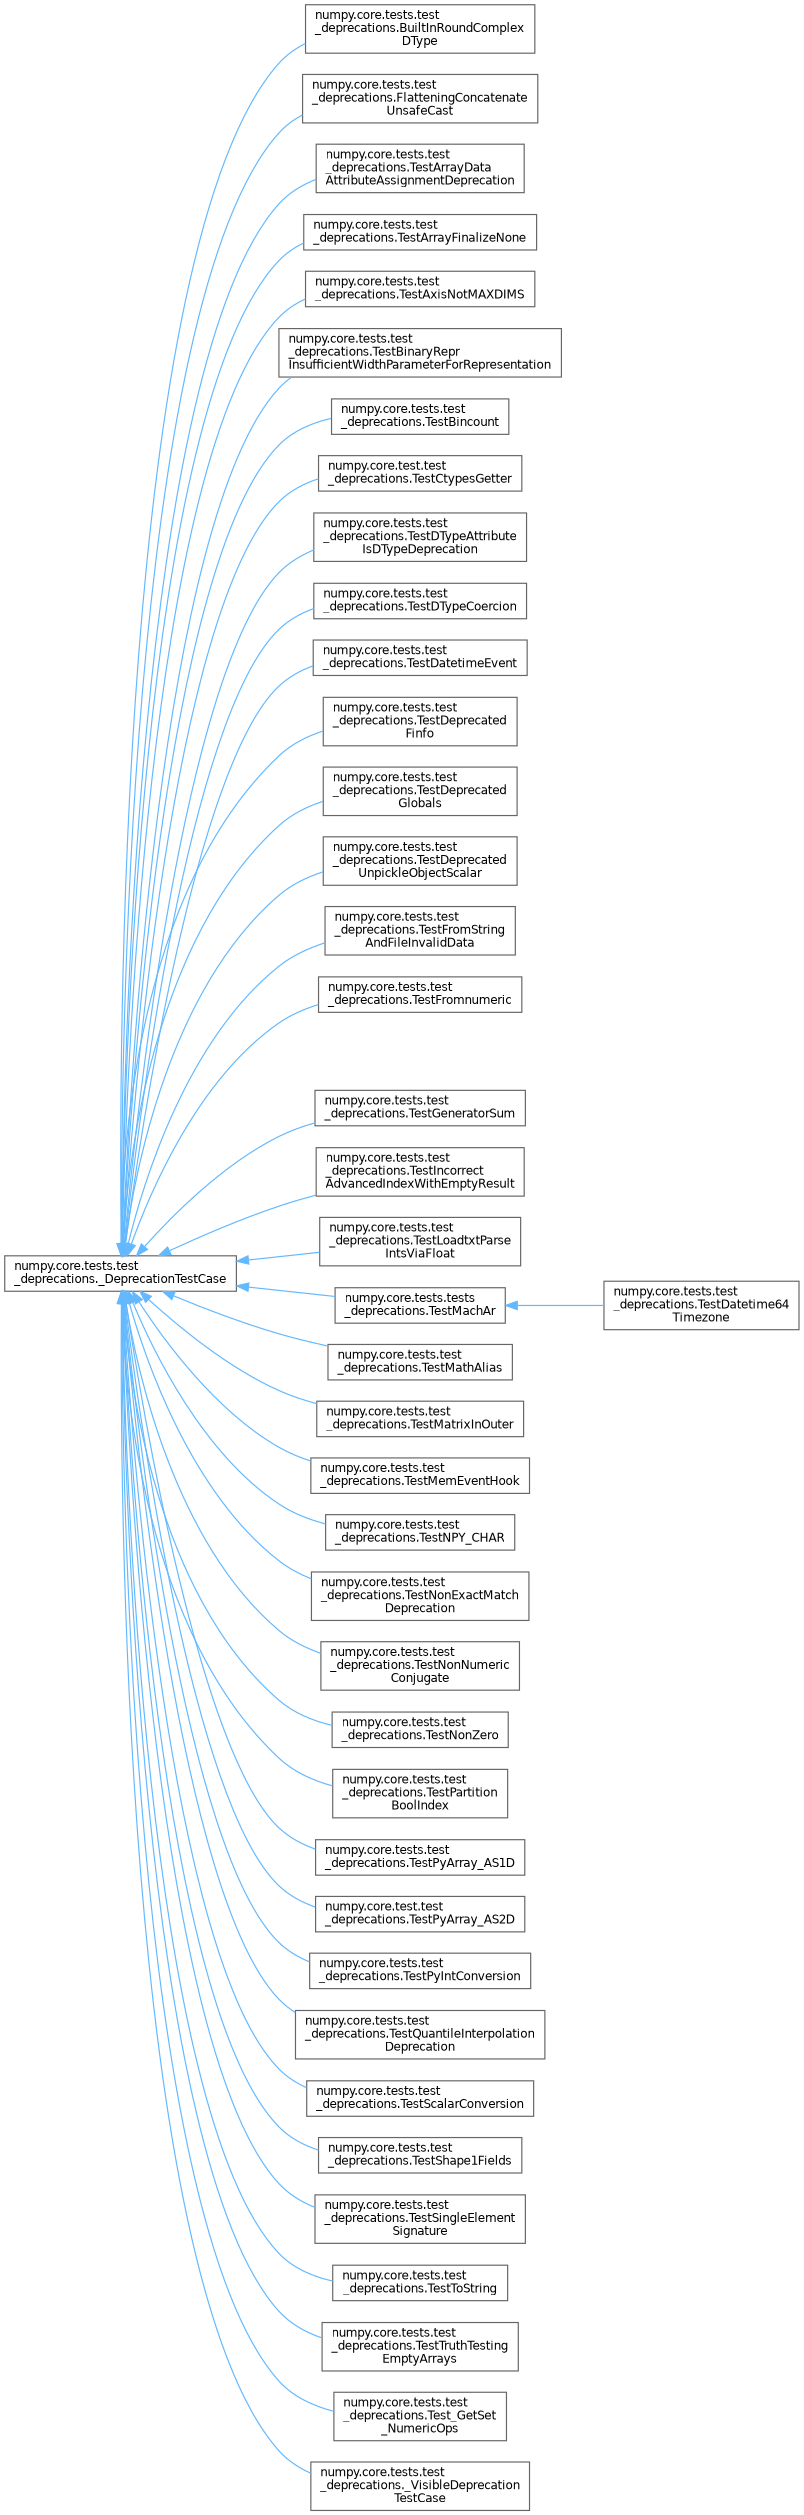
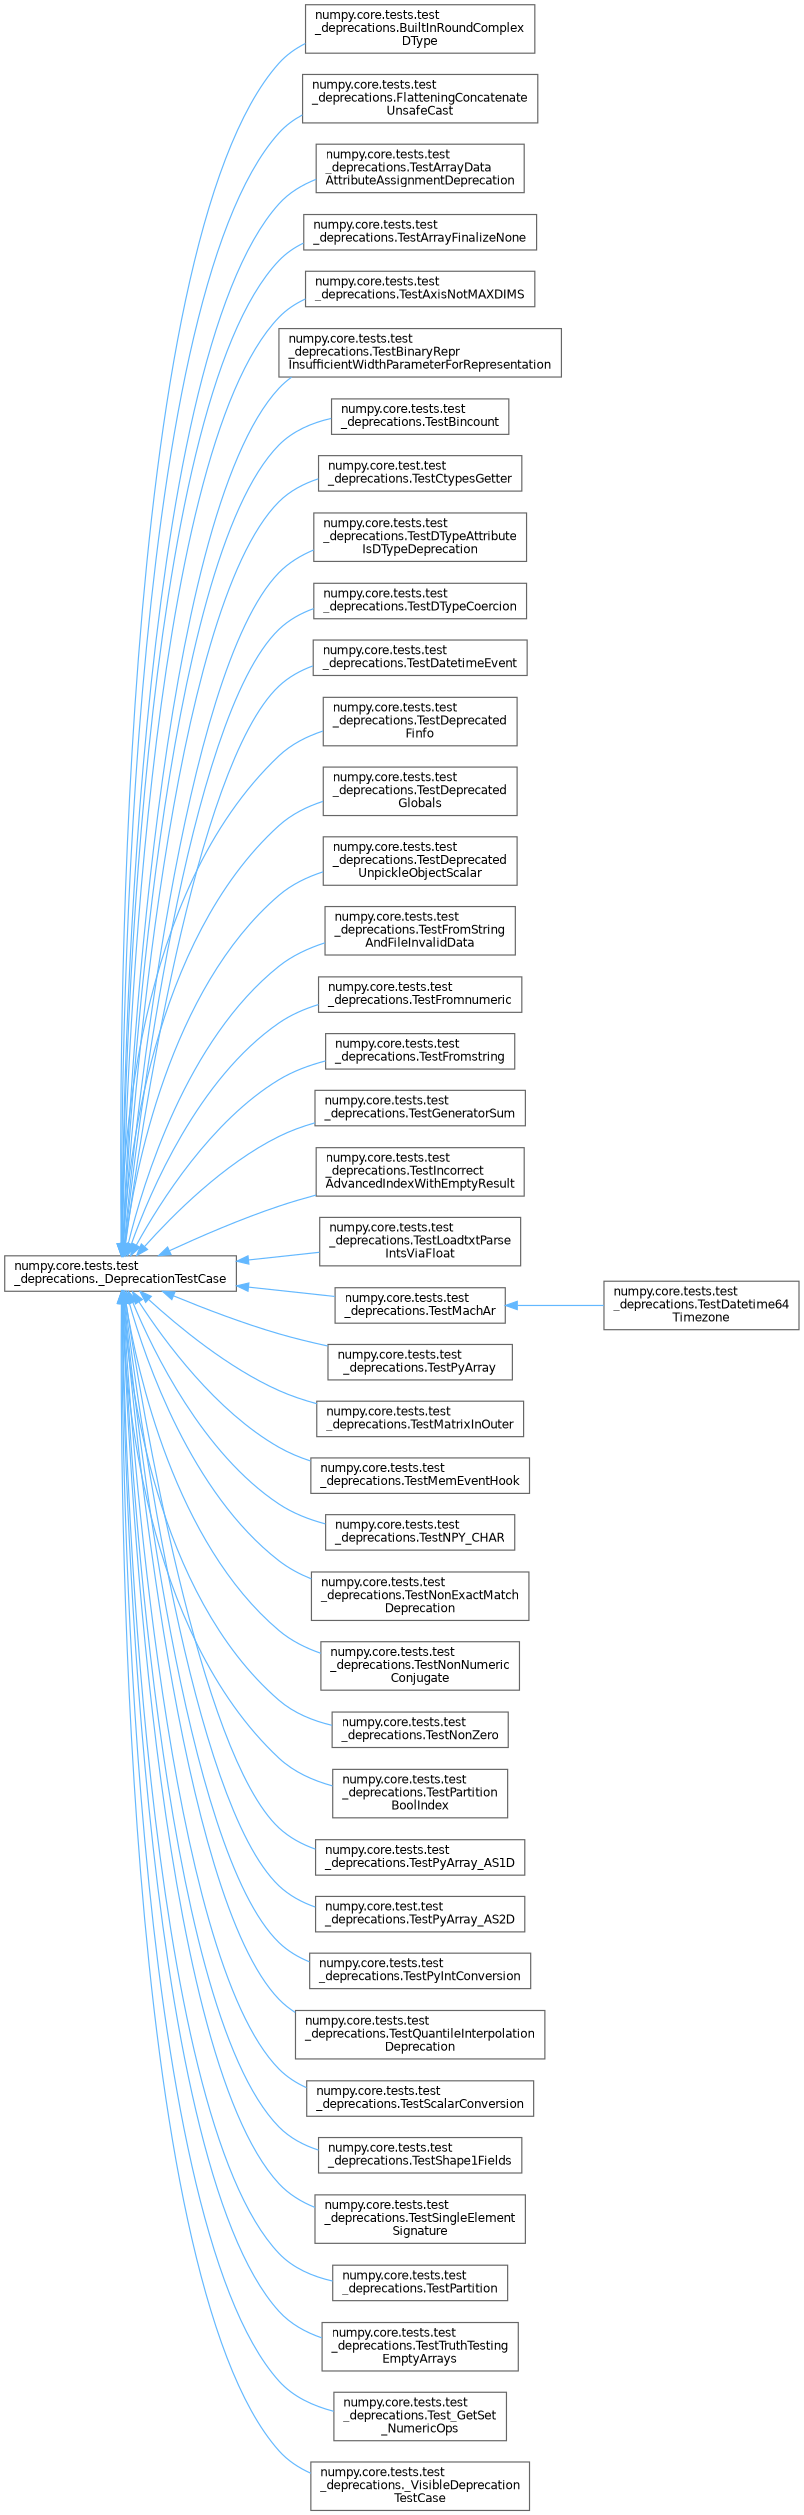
node "numpy.core.tests.test _deprecations.TestFromstring": added
node "numpy.core.tests.tests _deprecations.TestMachAr": label "numpy.core.tests.tests _deprecations.TestMachAr" -> "numpy.core.tests.test _deprecations.TestMachAr"
node "numpy.core.tests.test _deprecations.TestMathAlias": label "numpy.core.tests.test _deprecations.TestMathAlias" -> "numpy.core.tests.test _deprecations.TestPyArray"
node "numpy.core.tests.test _deprecations.TestToString": label "numpy.core.tests.test _deprecations.TestToString" -> "numpy.core.tests.test _deprecations.TestPartition"
